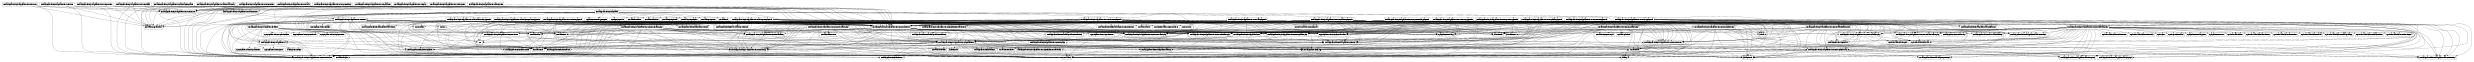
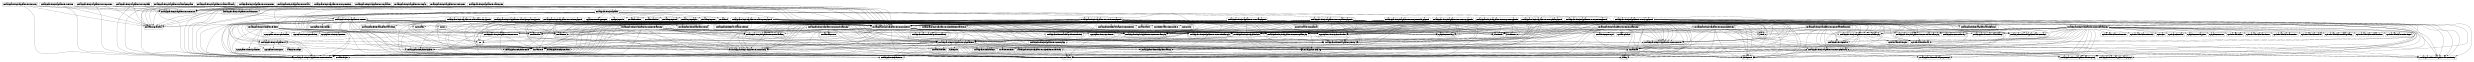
node "org_springframework_security_core_dussan": label "org_springframework_security_core_dussan" -> "org_springframework_security_core_authority"
